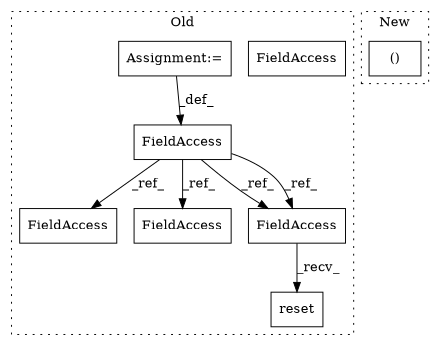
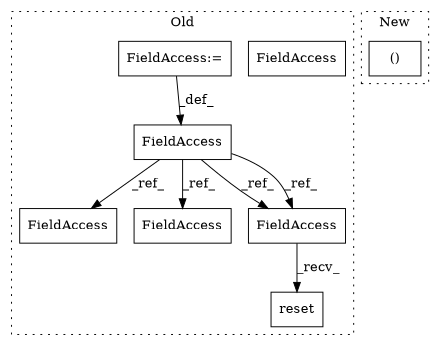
node "Assignment:=": label "Assignment:=" -> "FieldAccess:="
